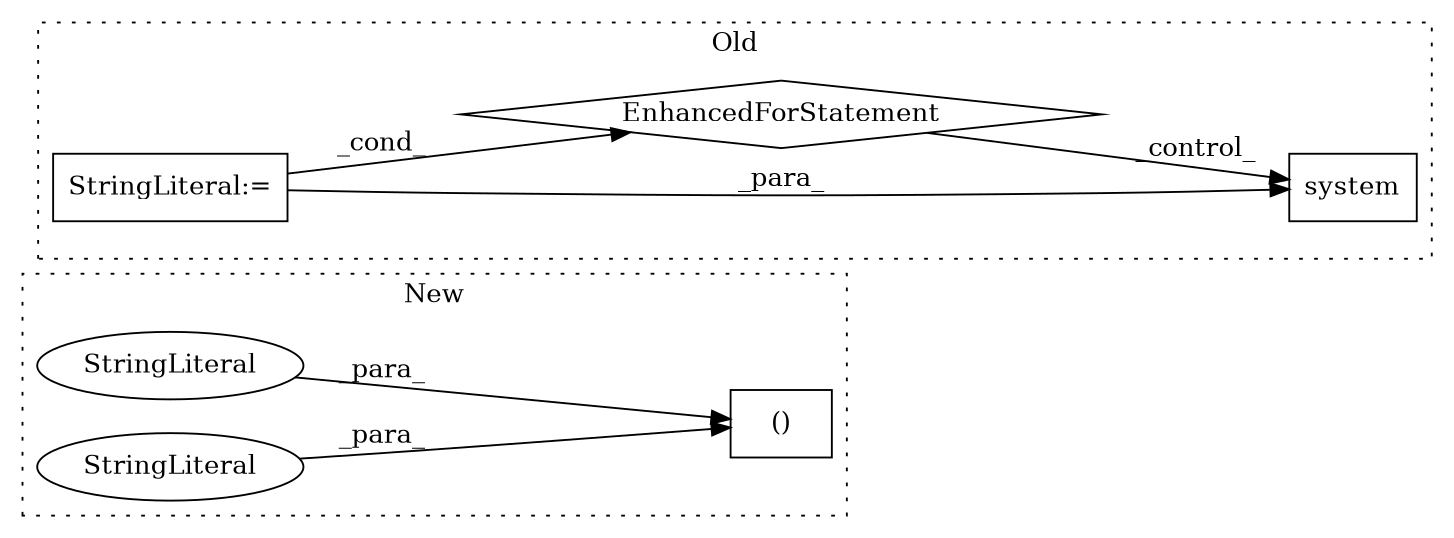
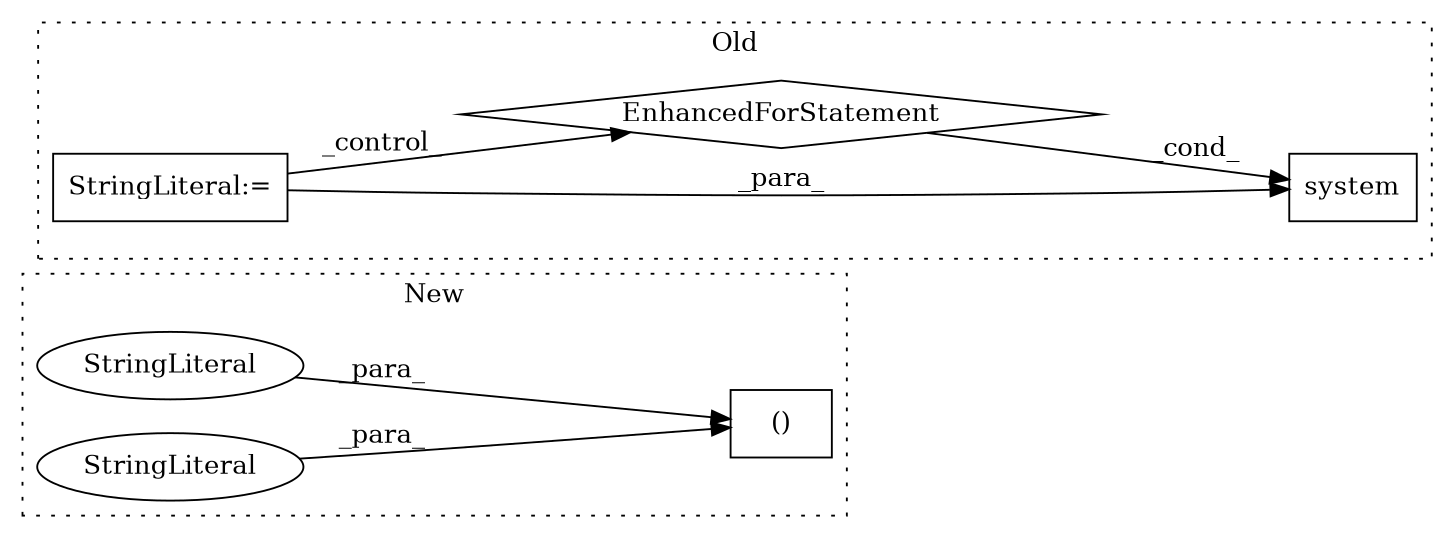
edge "StringLiteral:=" -> "EnhancedForStatement": label "_cond_" -> "_control_"
edge "EnhancedForStatement" -> "system": label "_control_" -> "_cond_"
